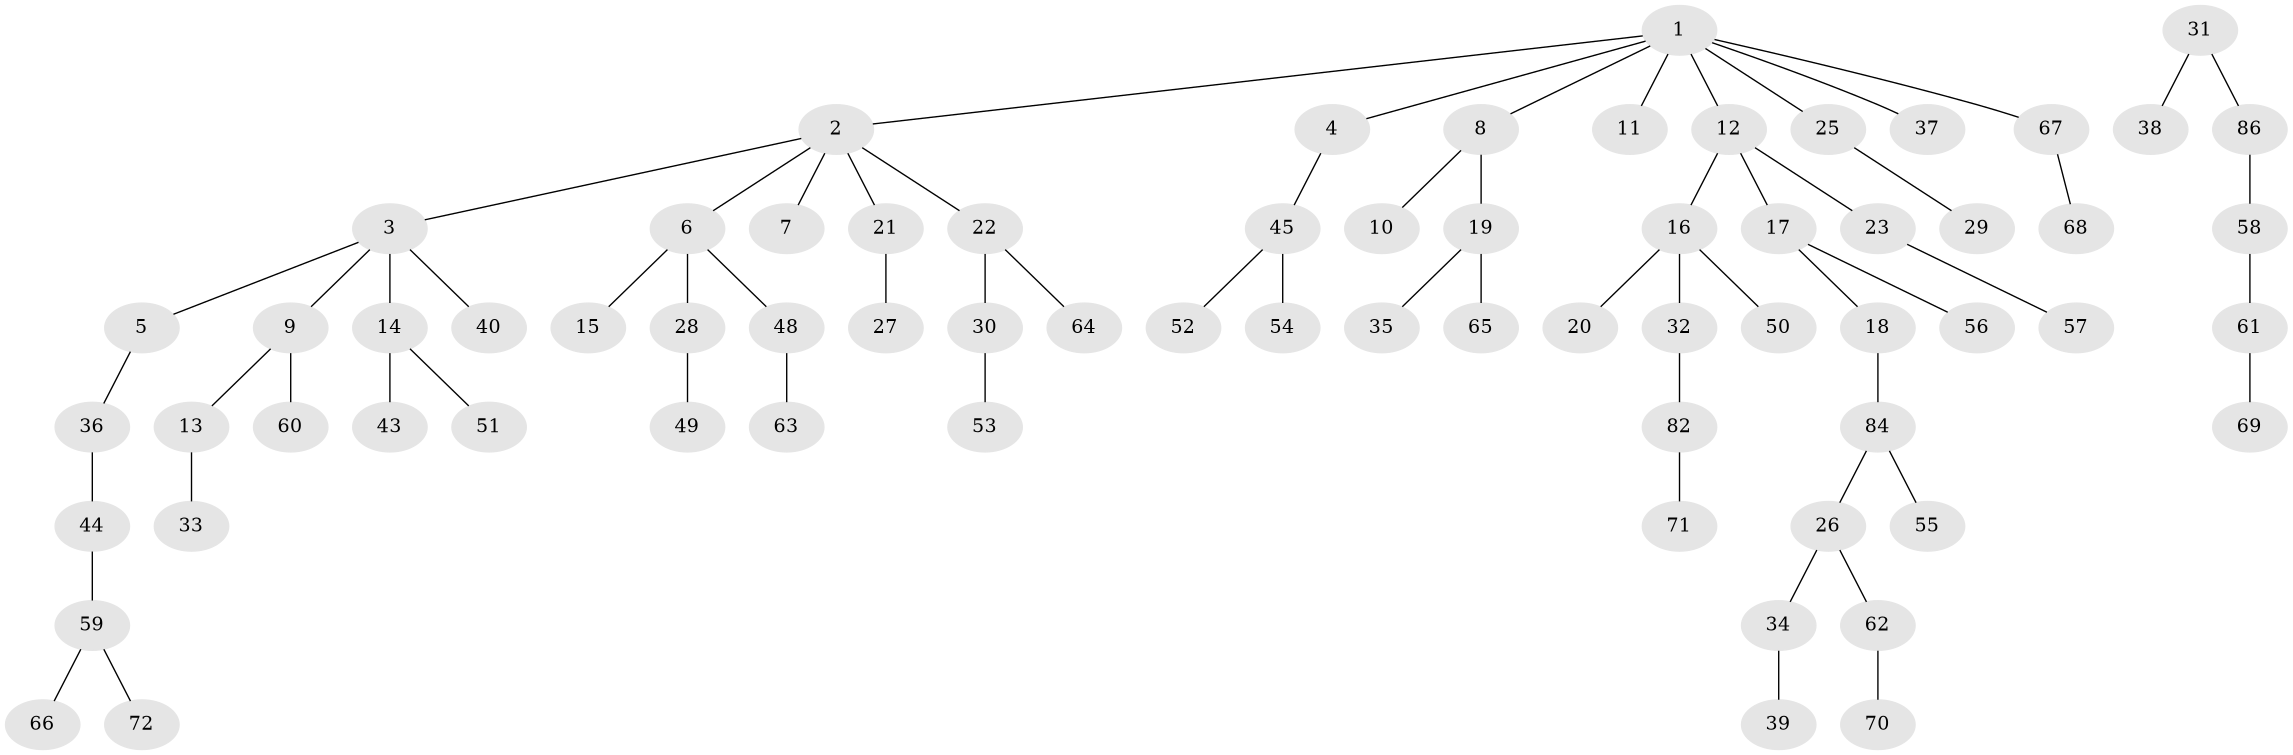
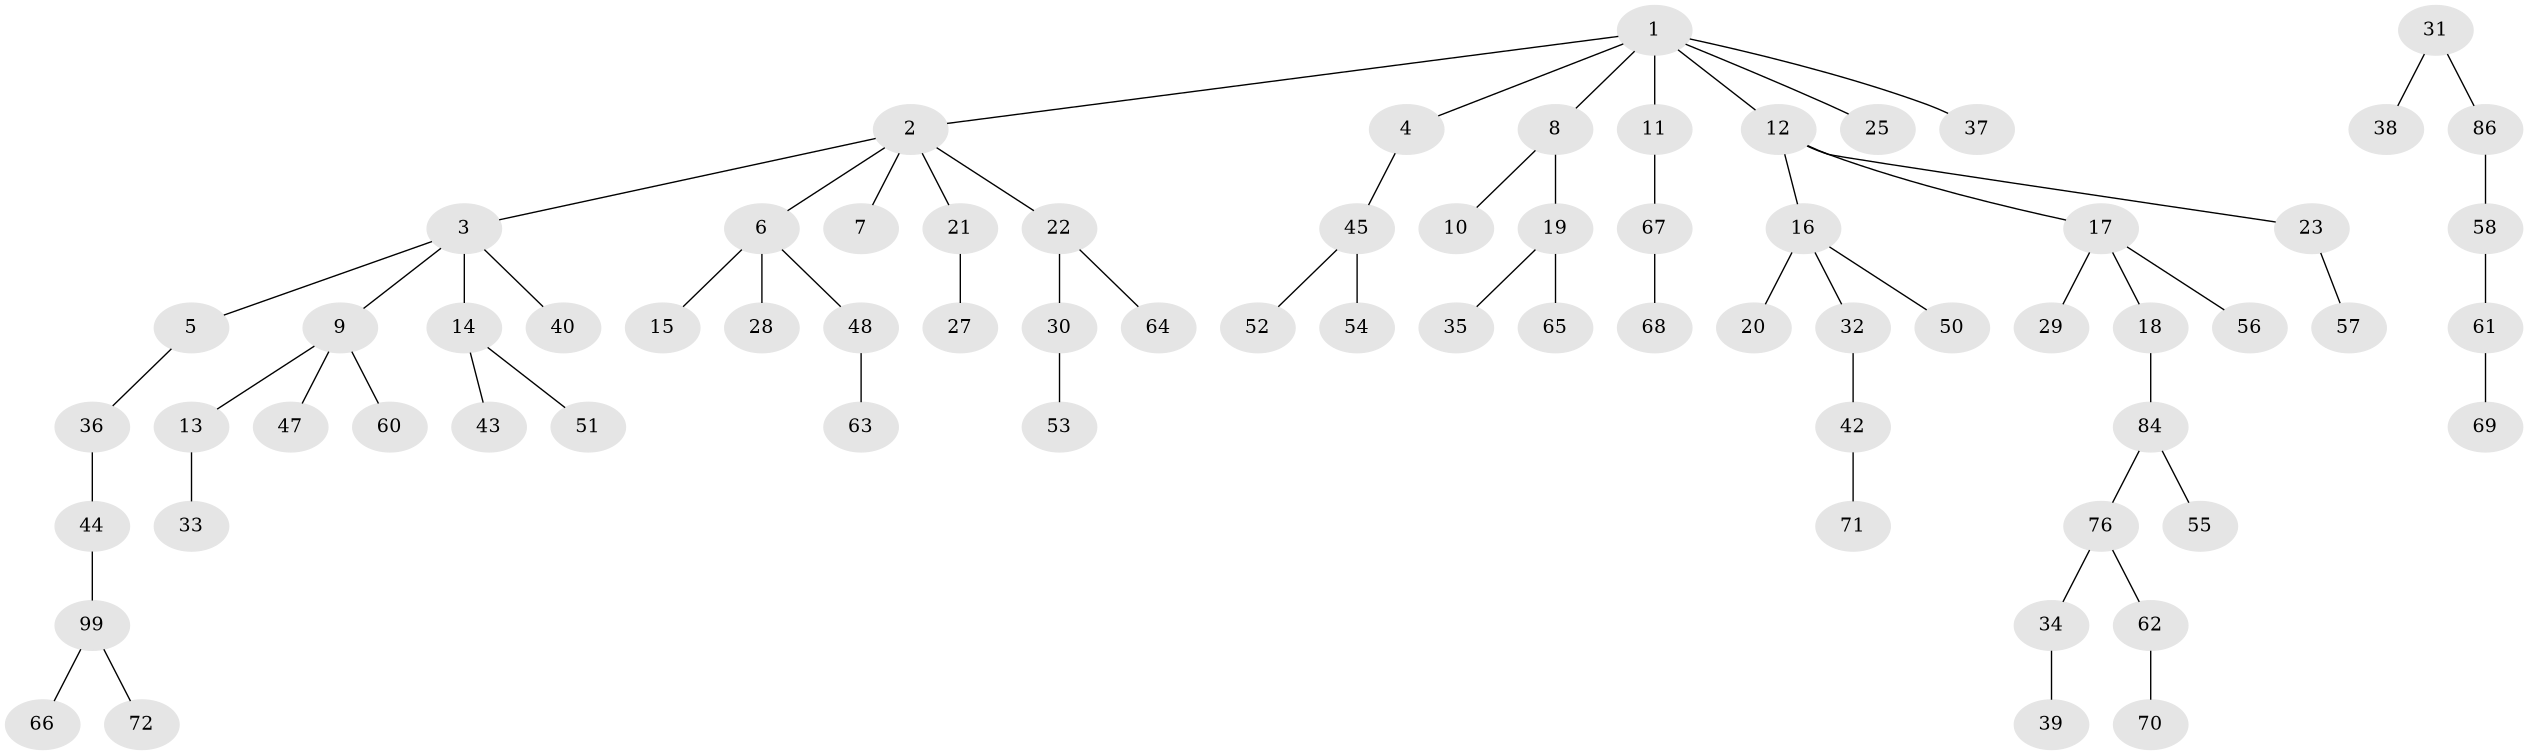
edge "1" -- "67": now "11" -- "67"
edge "25" -- "29": now "17" -- "29"
node "47": added
node "49": removed
node "82": label "82" -> "42"
node "26": label "26" -> "76"
node "59": label "59" -> "99"
